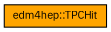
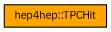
node "edm4hep::TPCHit": label "edm4hep::TPCHit" -> "hep4hep::TPCHit"
